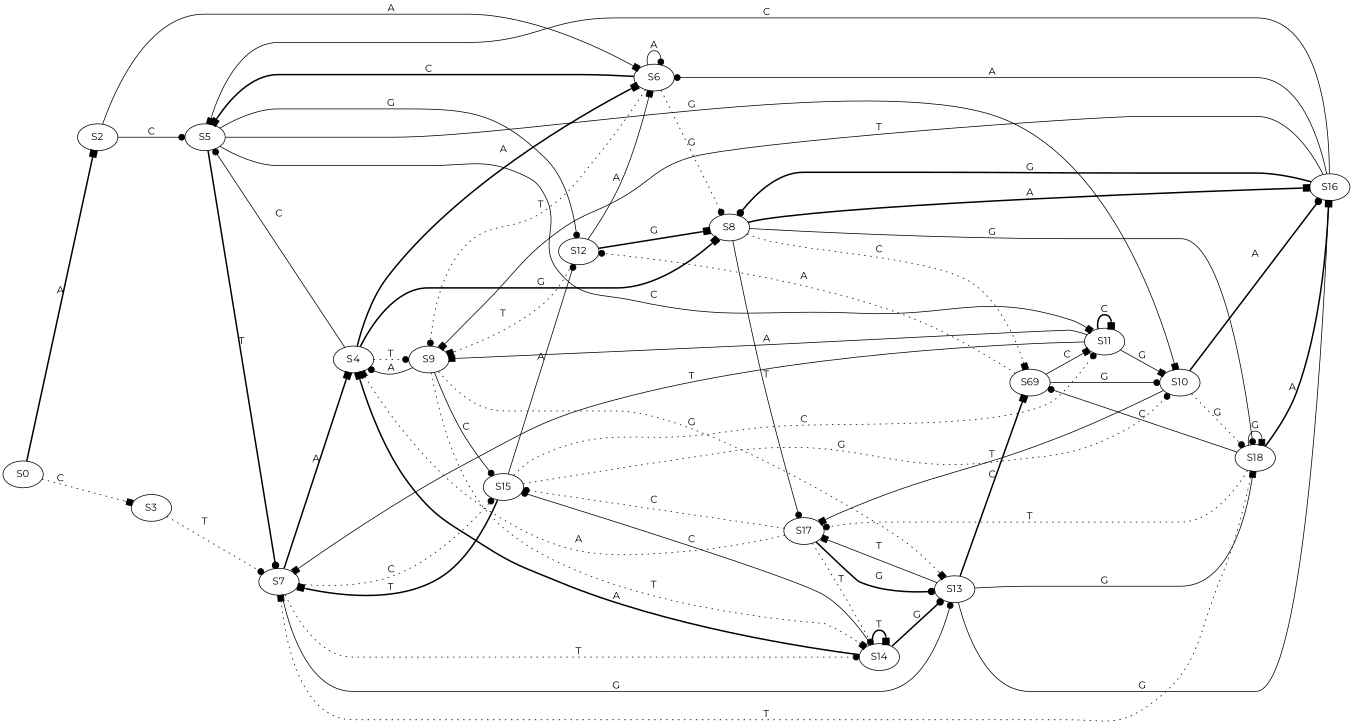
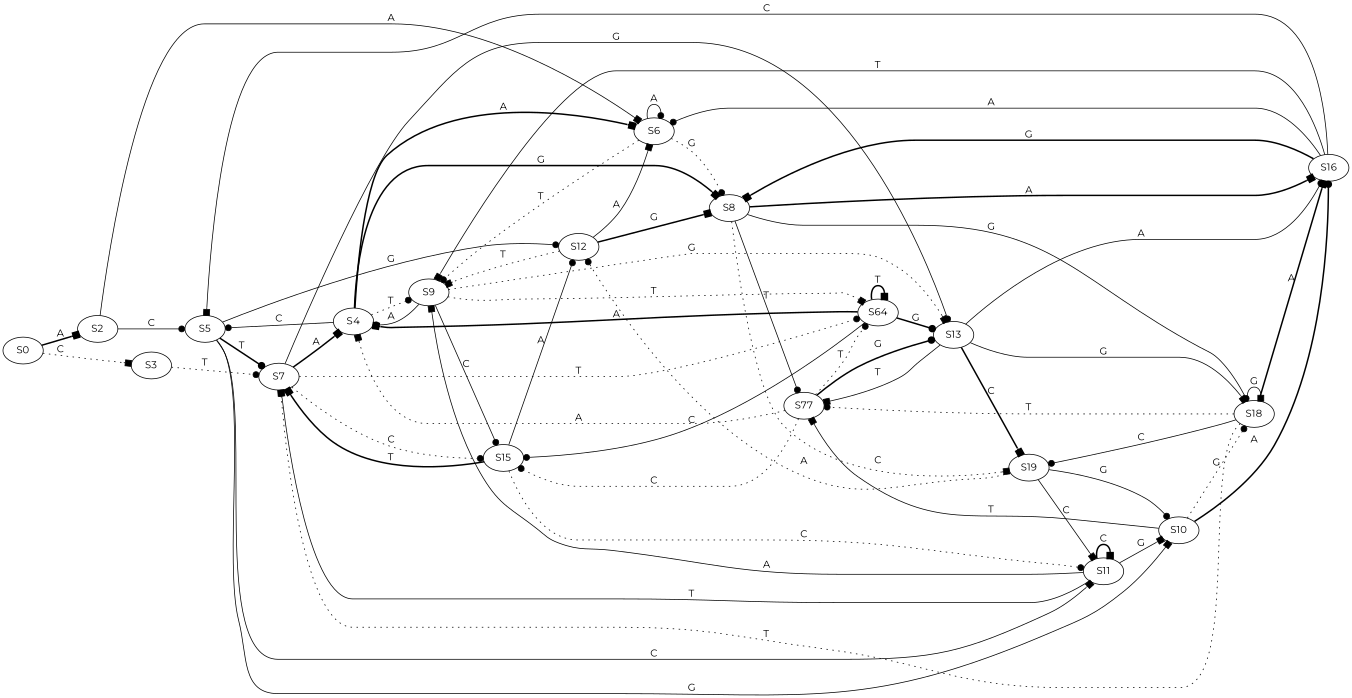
edge "S6" -> "S5": removed, label "C"
edge "S16" -> "S8": arrowhead dot -> box
node "S69": label "S69" -> "S19"
edge "S15" -> "S10": removed, label "G"
node "S17": label "S17" -> "S77"
node "S14": label "S14" -> "S64"
edge "S13" -> "S16": label "G" -> "A"
